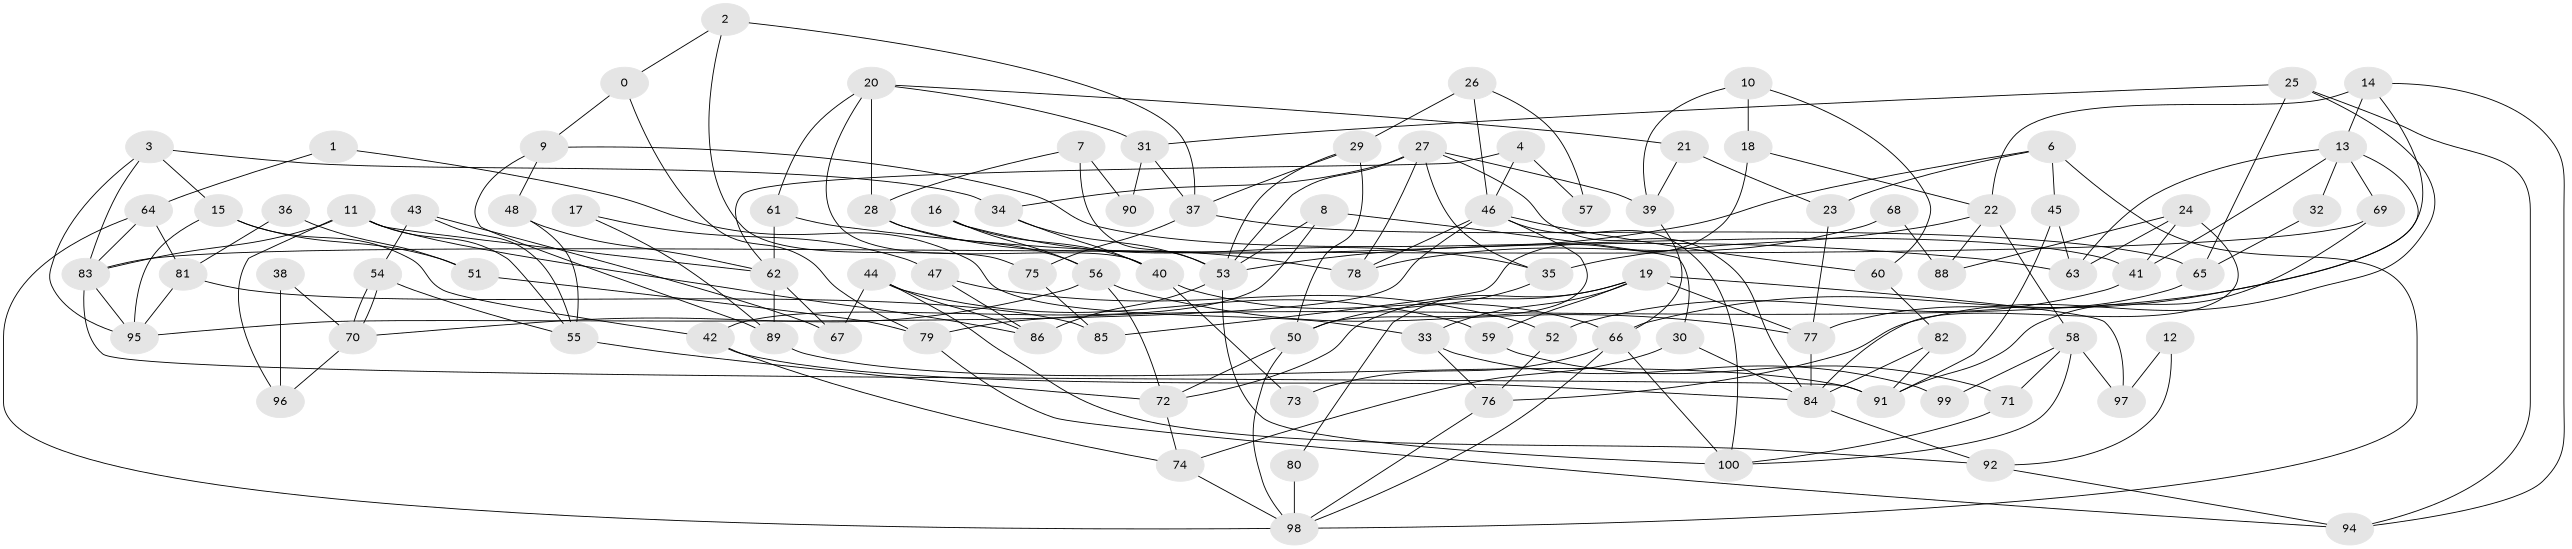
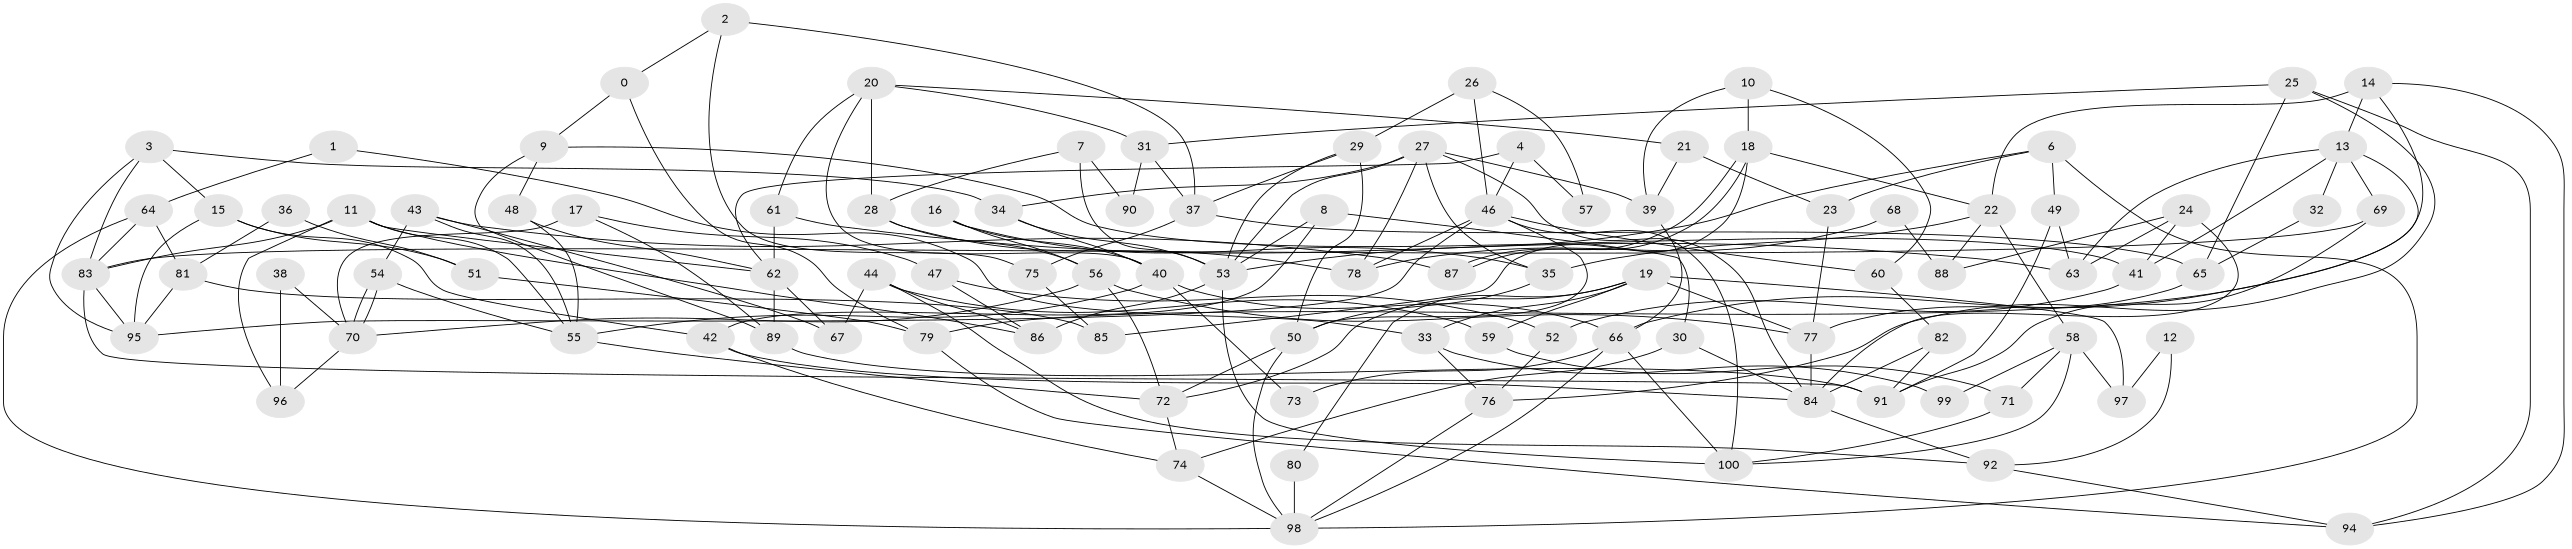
node "45": label "45" -> "49"
edge "17" -- "70": added
node "87": added
edge "40" -- "55": added
